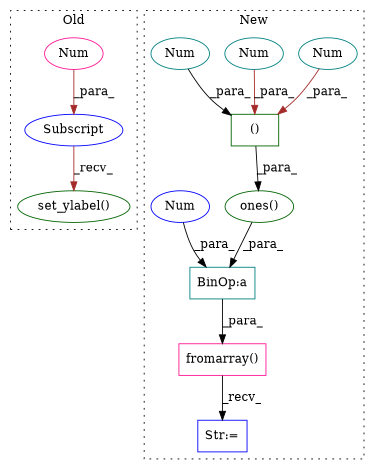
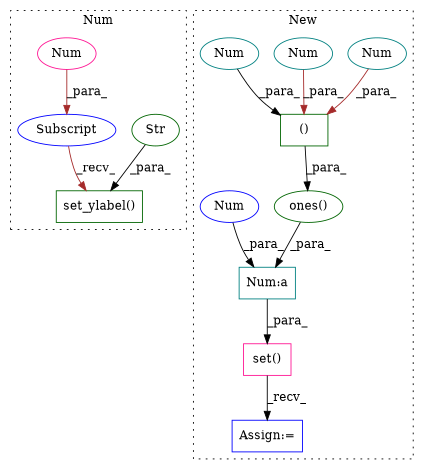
cluster "Old": label "Old" -> "Num"
node "Str": added
node "set_ylabel()": shape ellipse -> box
node "BinOp:a": label "BinOp:a" -> "Num:a"
node "fromarray()": label "fromarray()" -> "set()"
node "Str:=": label "Str:=" -> "Assign:="
